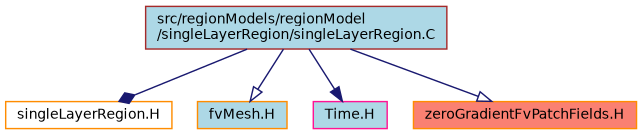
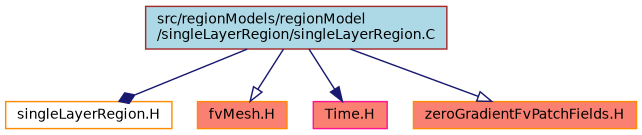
node "fvMesh.H": fillcolor lightblue -> salmon
node "Time.H": fillcolor lightblue -> salmon
